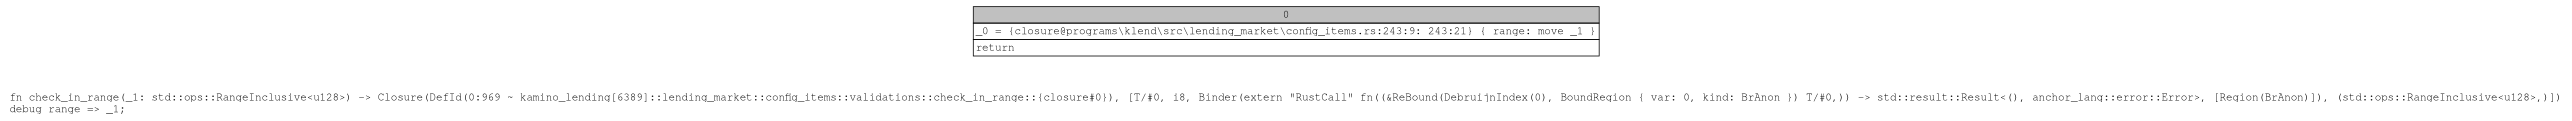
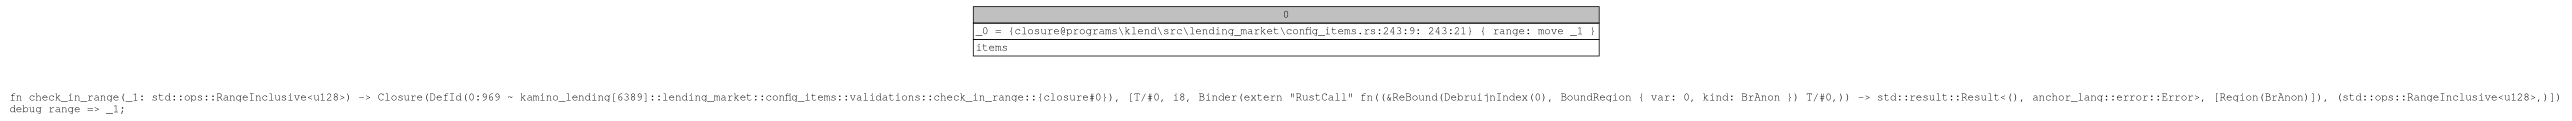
node "0": text "return" -> "items"
